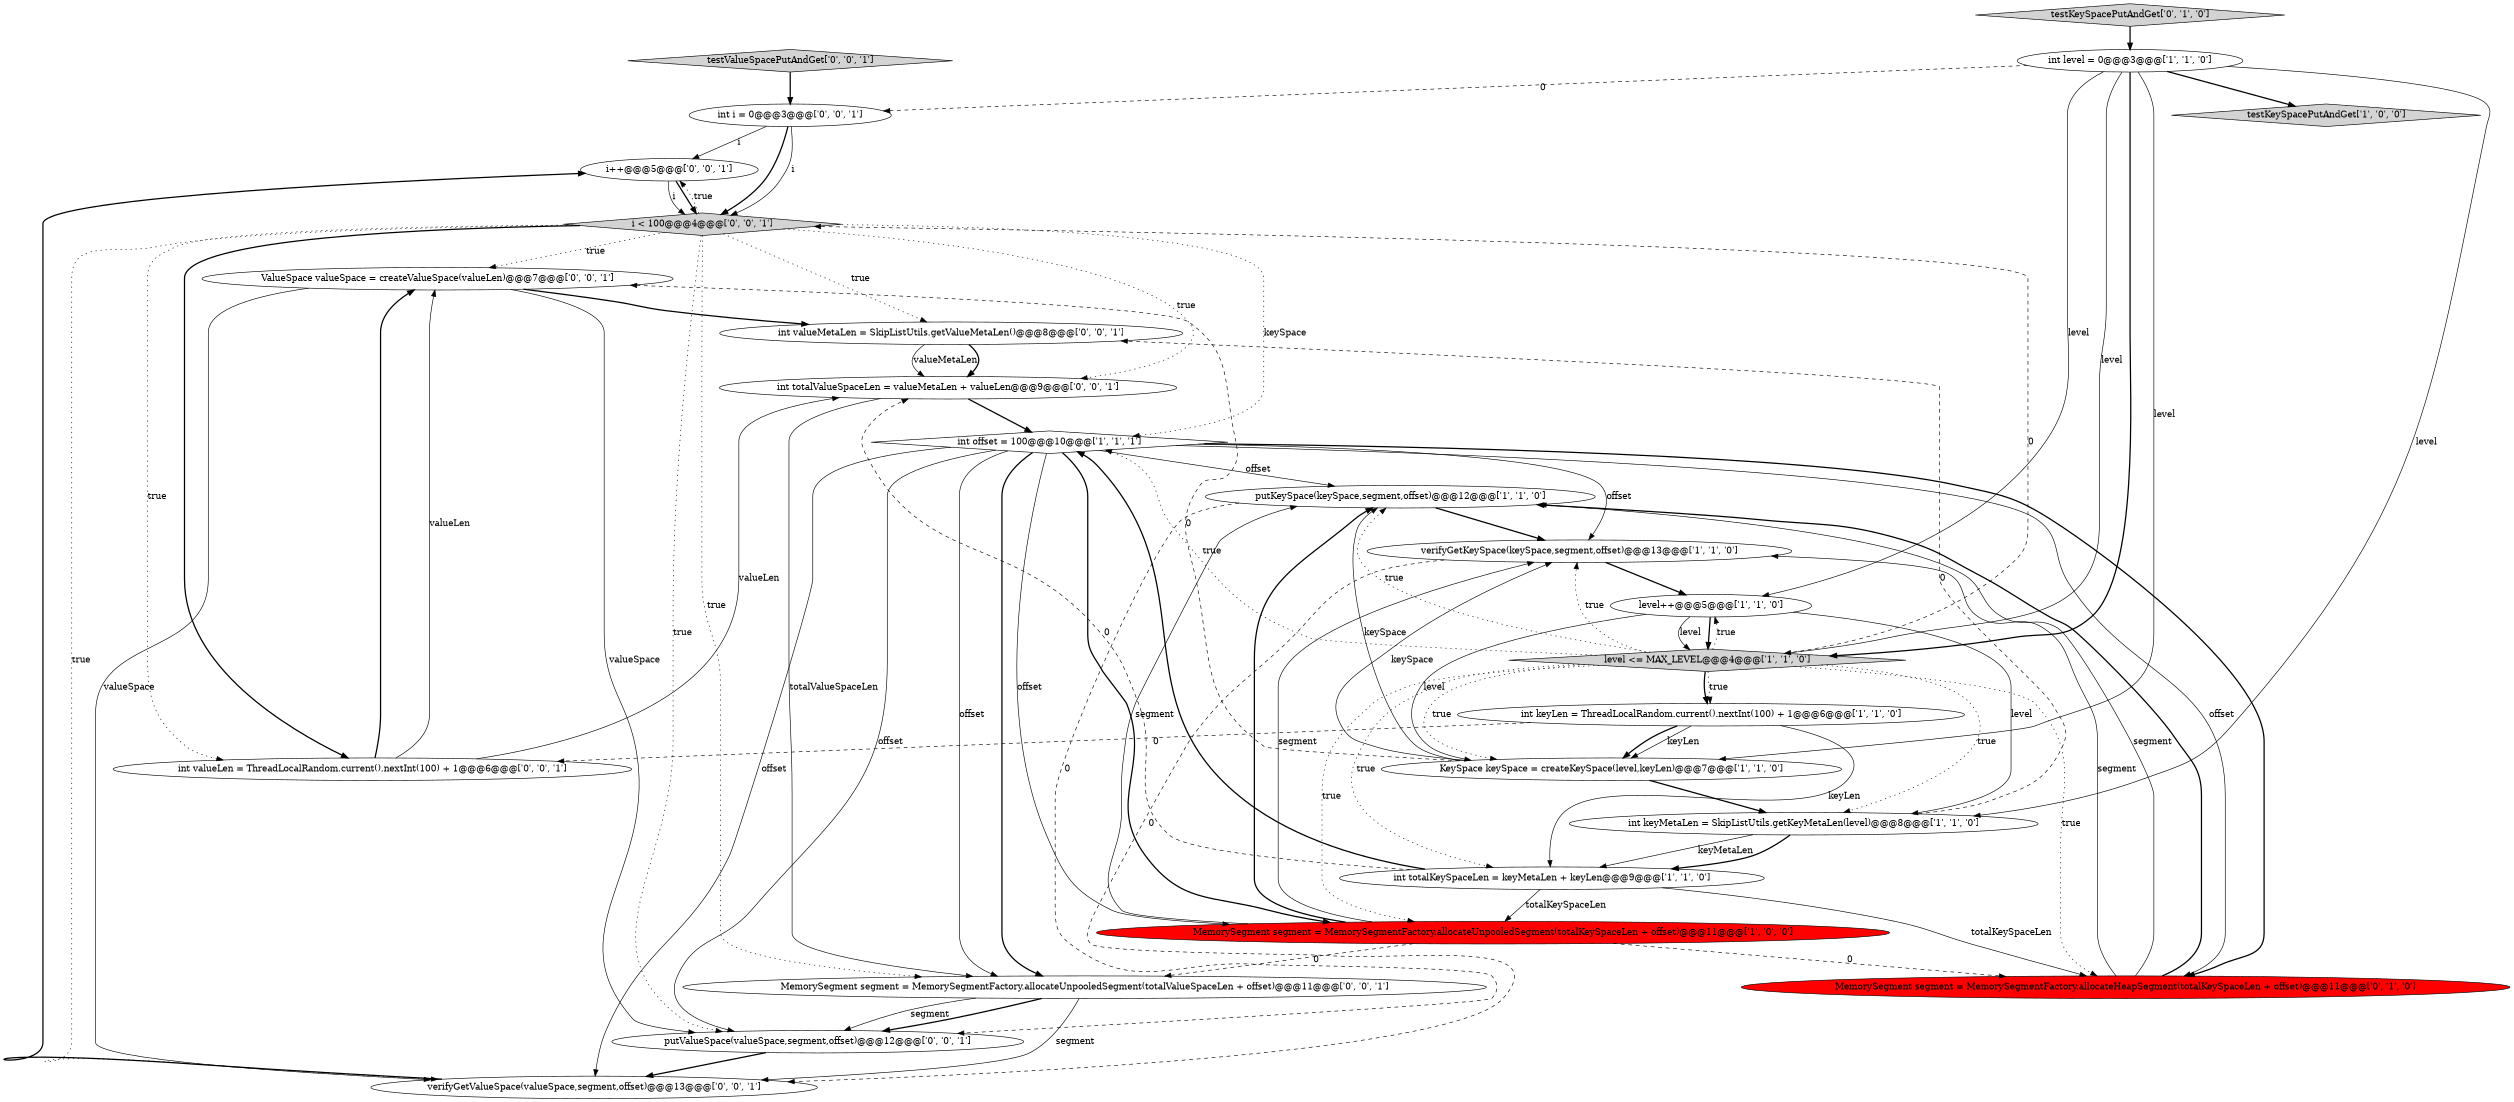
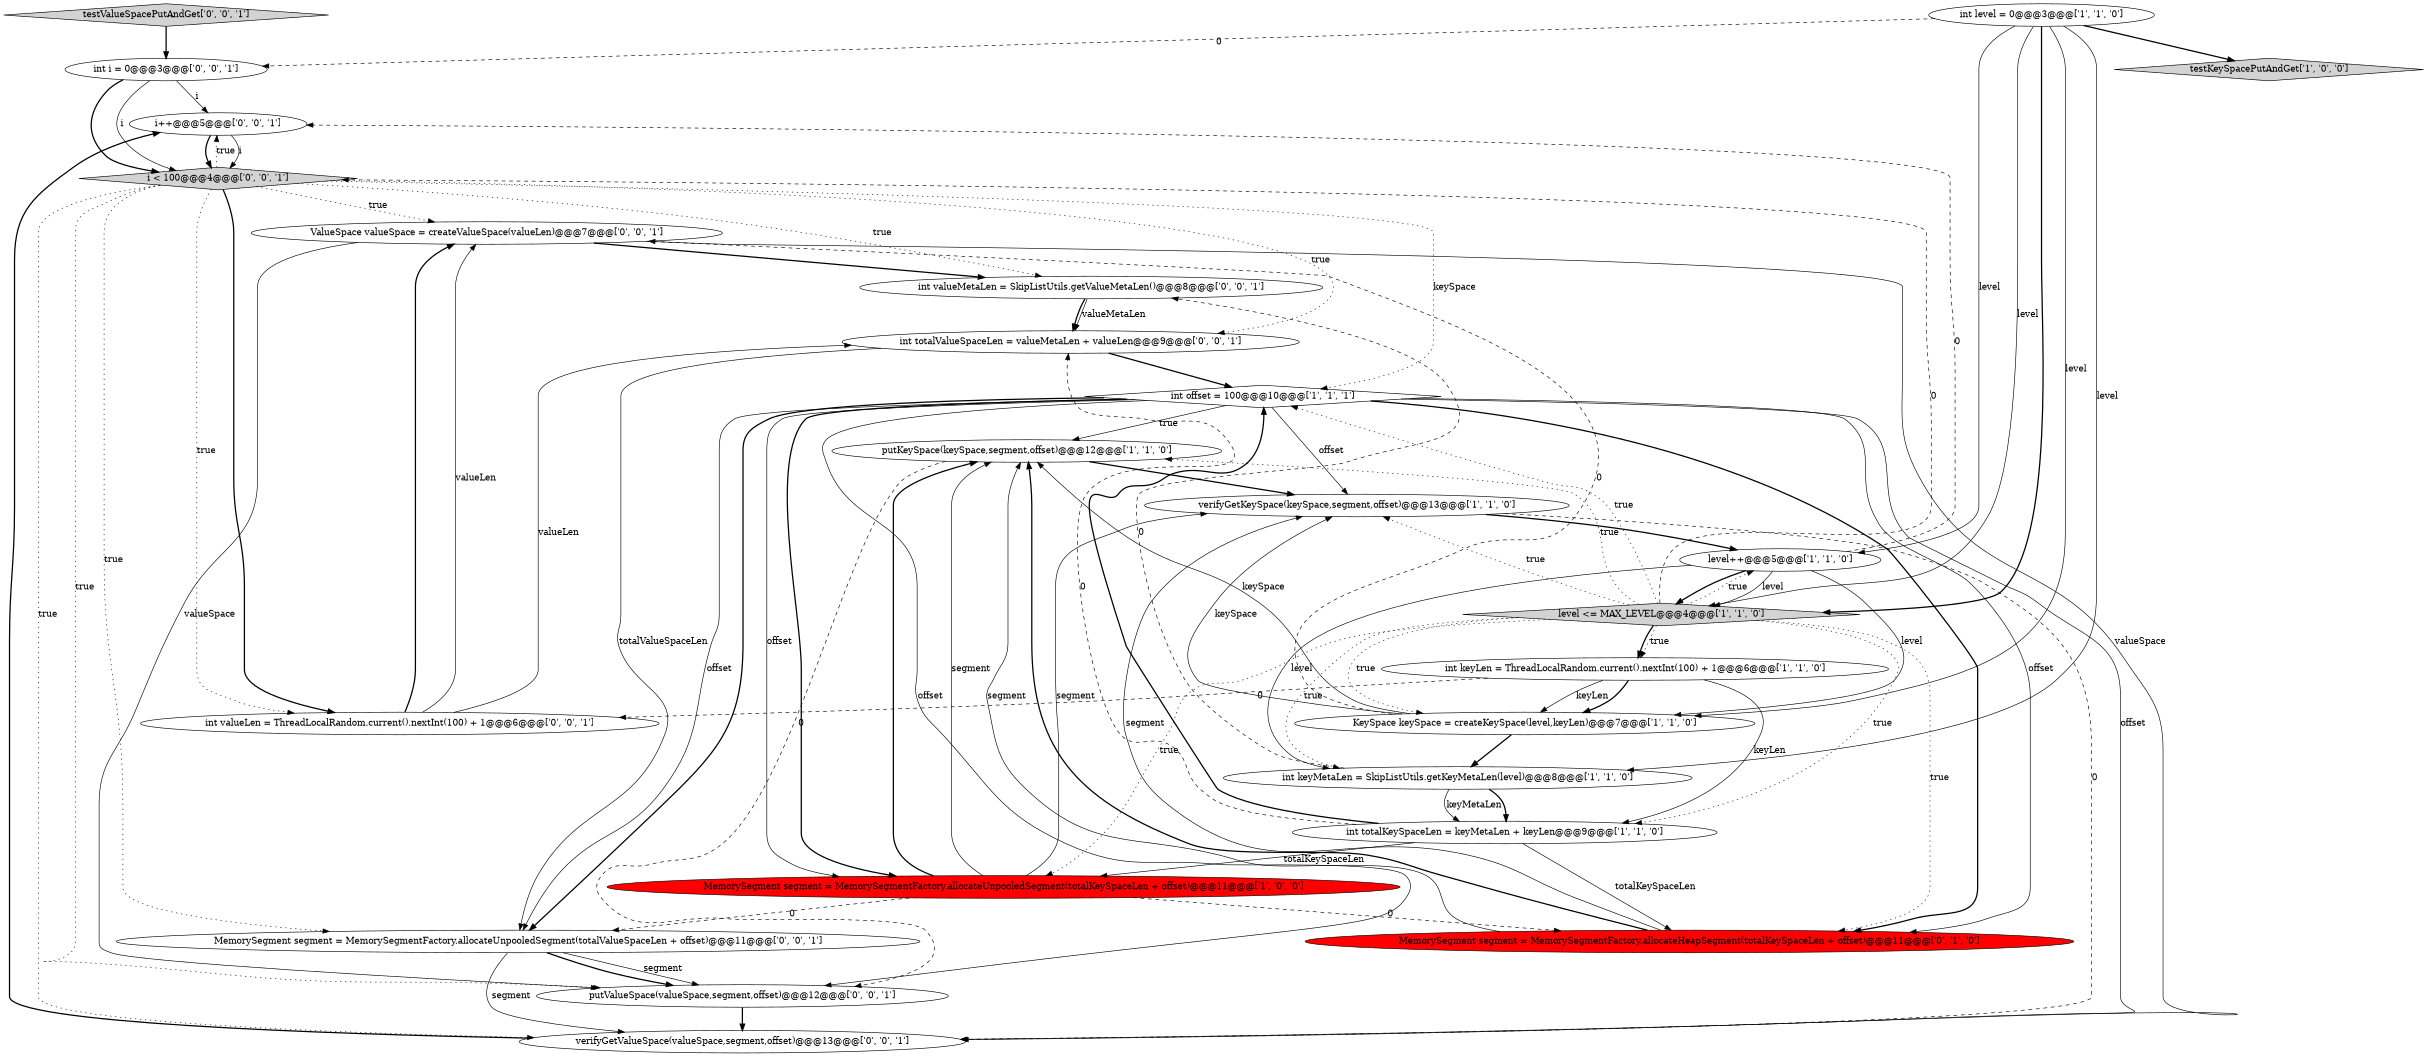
node "testKeySpacePutAndGet['0', '1', '0']": removed
edge "level++@@@5@@@['1', '1', '0']" -> "i++@@@5@@@['0', '0', '1']": added, label "0"
edge "int offset = 100@@@10@@@['1', '1', '1']" -> "putKeySpace(keySpace,segment,offset)@@@12@@@['1', '1', '0']": label "offset" -> "true"
